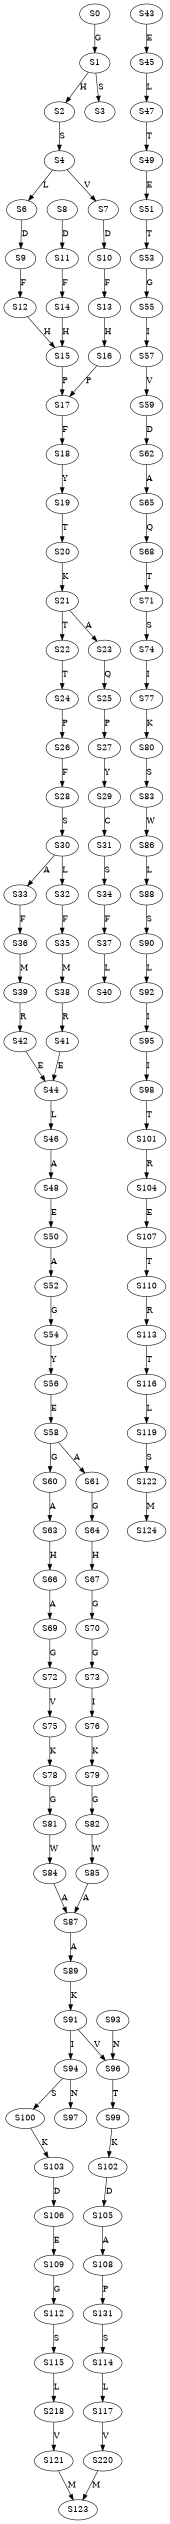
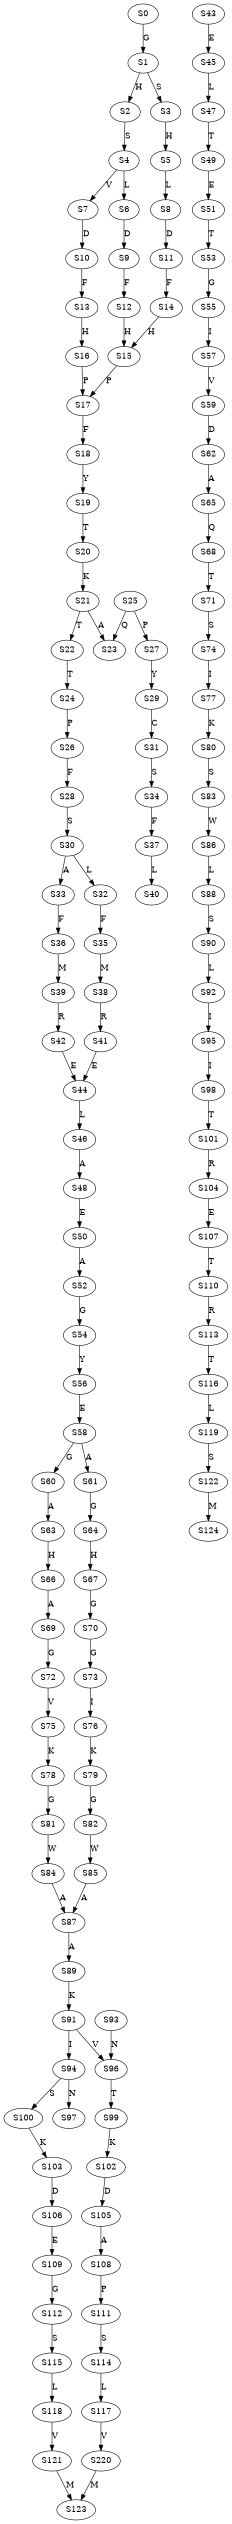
node "S5": added
edge "S23" -> "S25": reversed
node "S131": label "S131" -> "S111"
node "S218": label "S218" -> "S118"
